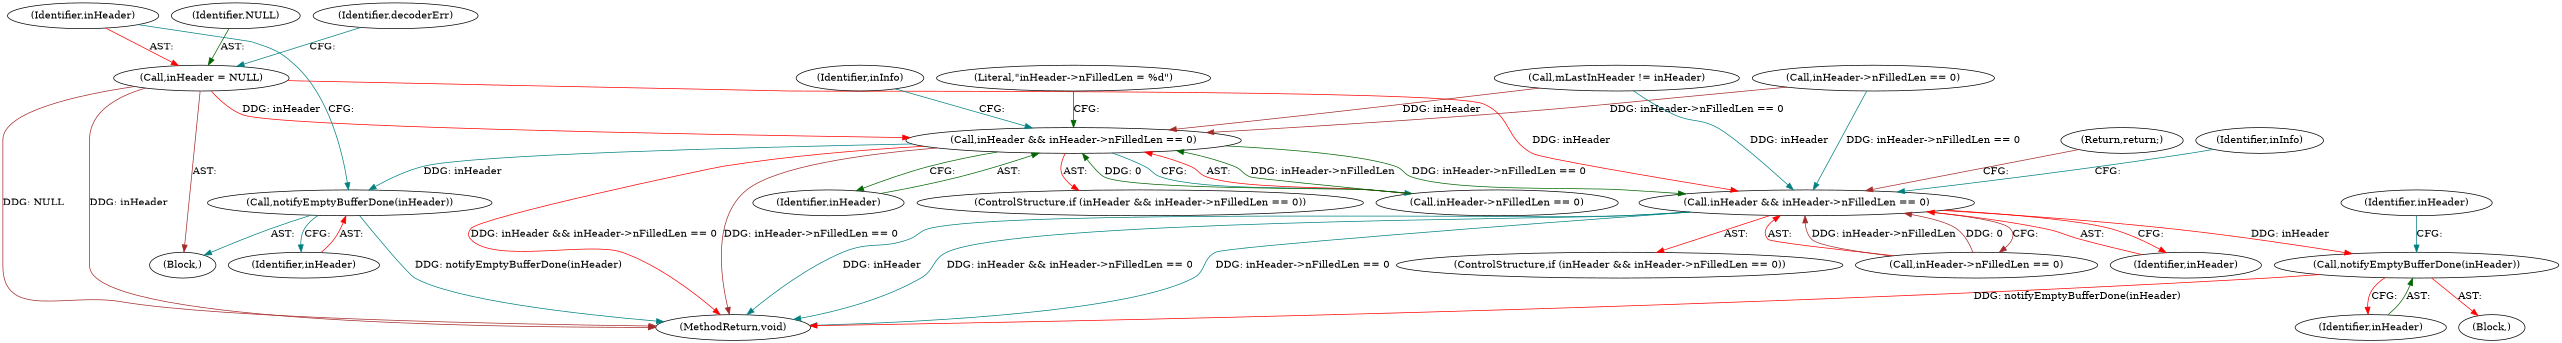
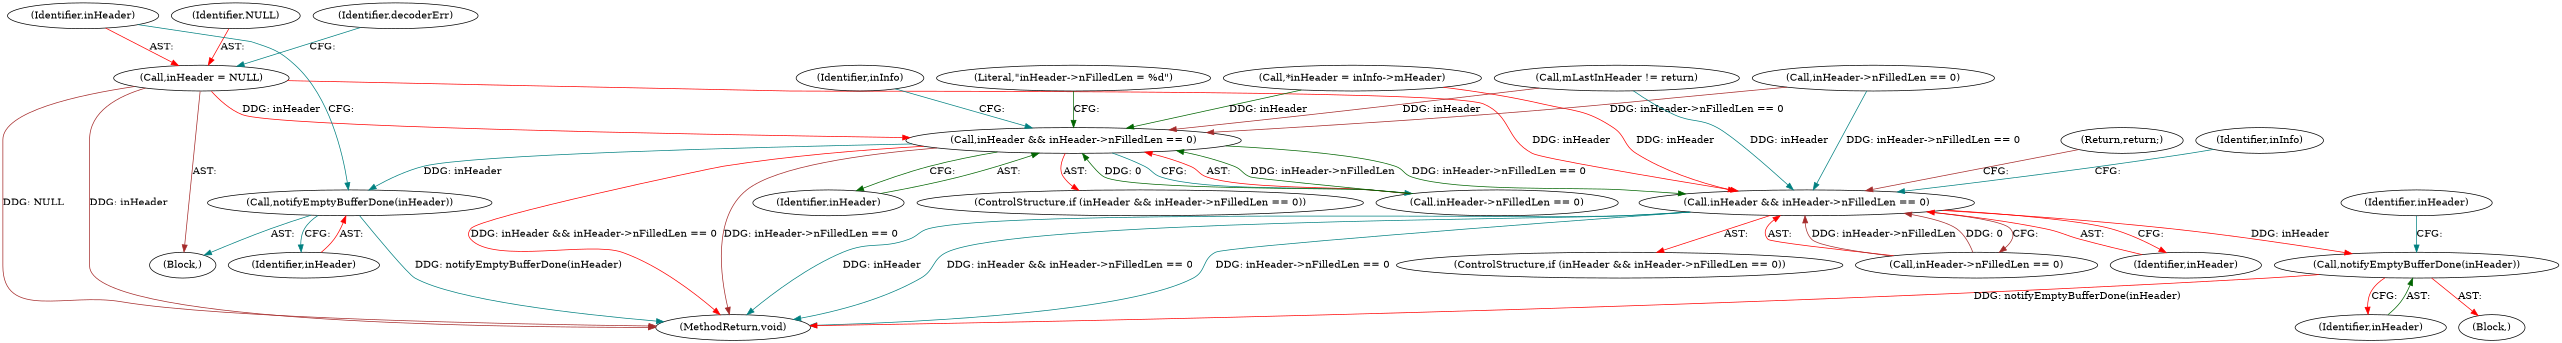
edge "(Identifier,NULL)" -> "(Call,inHeader = NULL)": color darkgreen -> red
node "(Call,*inHeader = inInfo->mHeader)": added
node "(Call,mLastInHeader != inHeader)": label "(Call,mLastInHeader != inHeader)" -> "(Call,mLastInHeader != return)"
